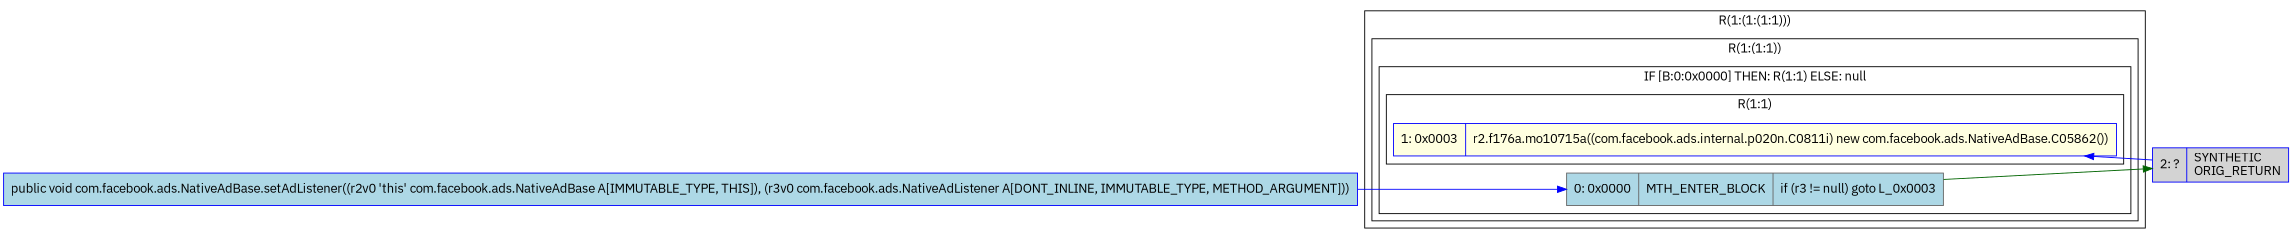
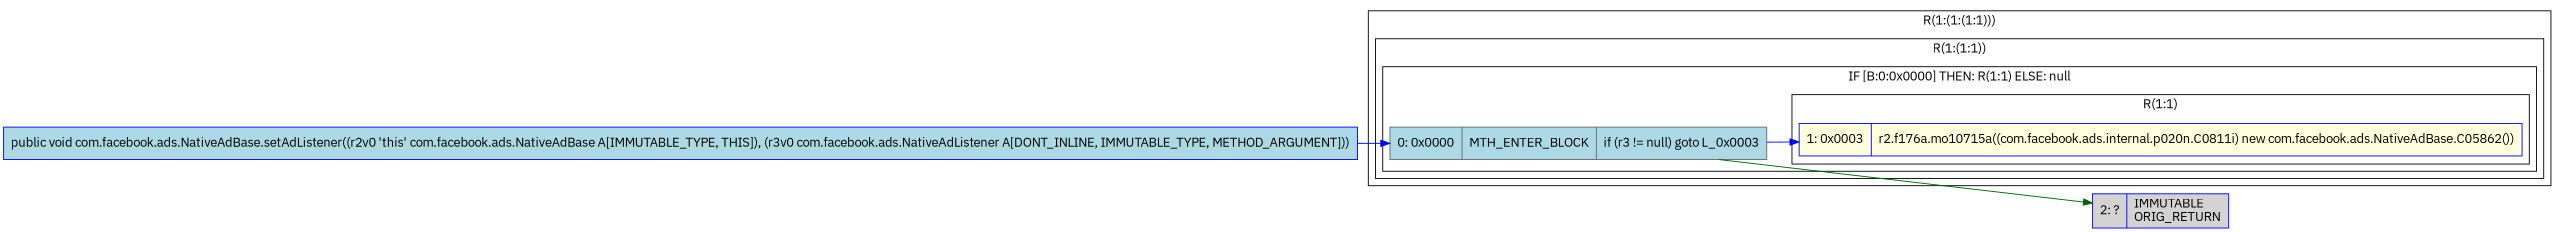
edge "2: ?" -> "1: 0x0003": now "0: 0x0000" -> "1: 0x0003"
node "2: ?": text "SYNTHETIC" -> "IMMUTABLE"
